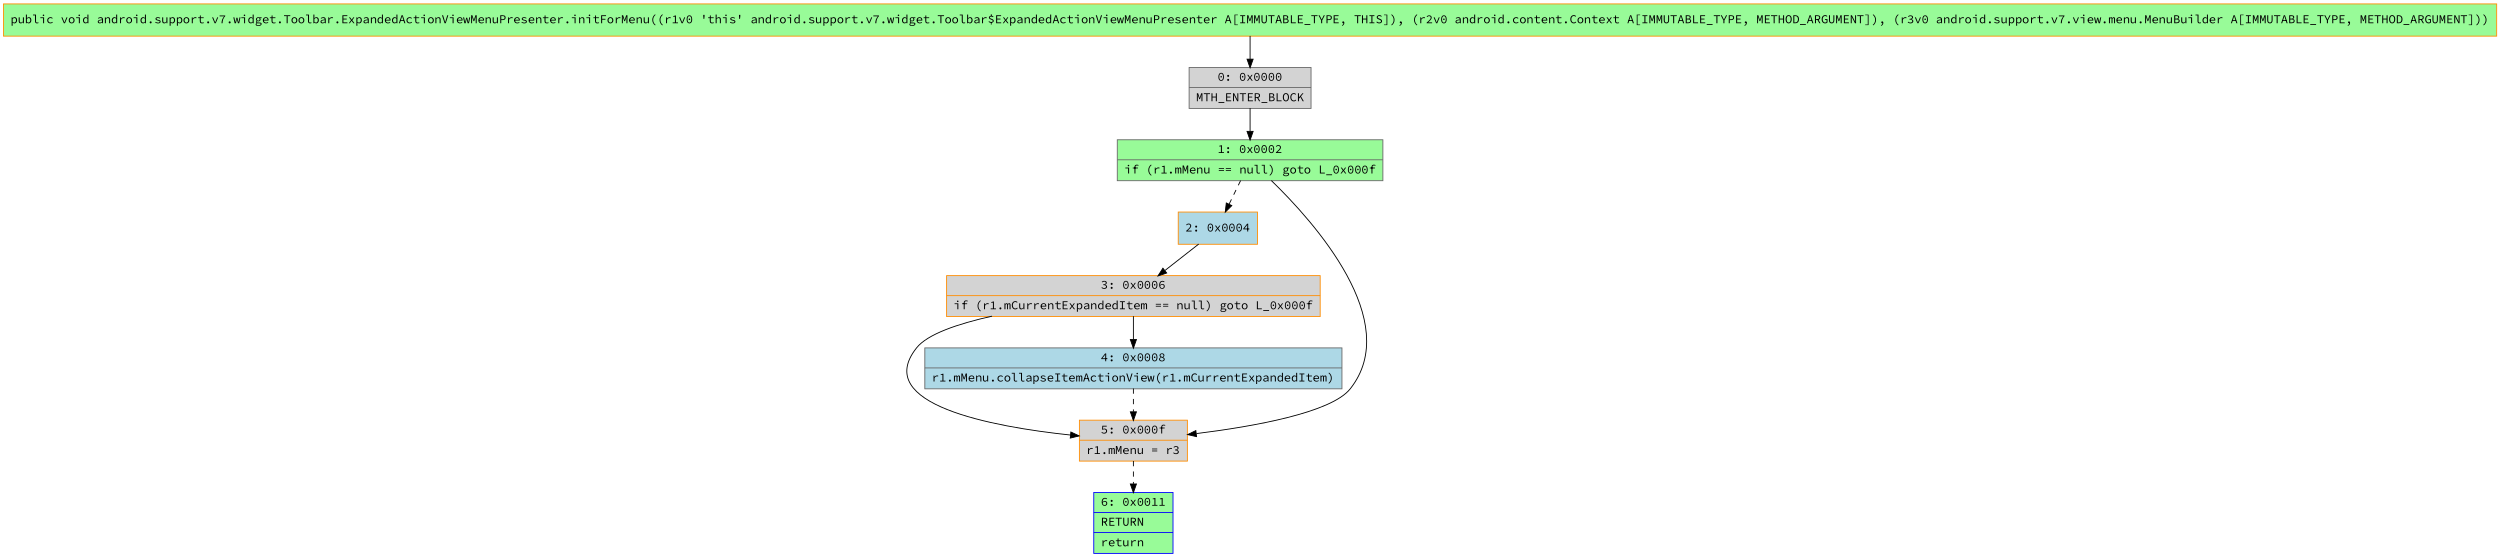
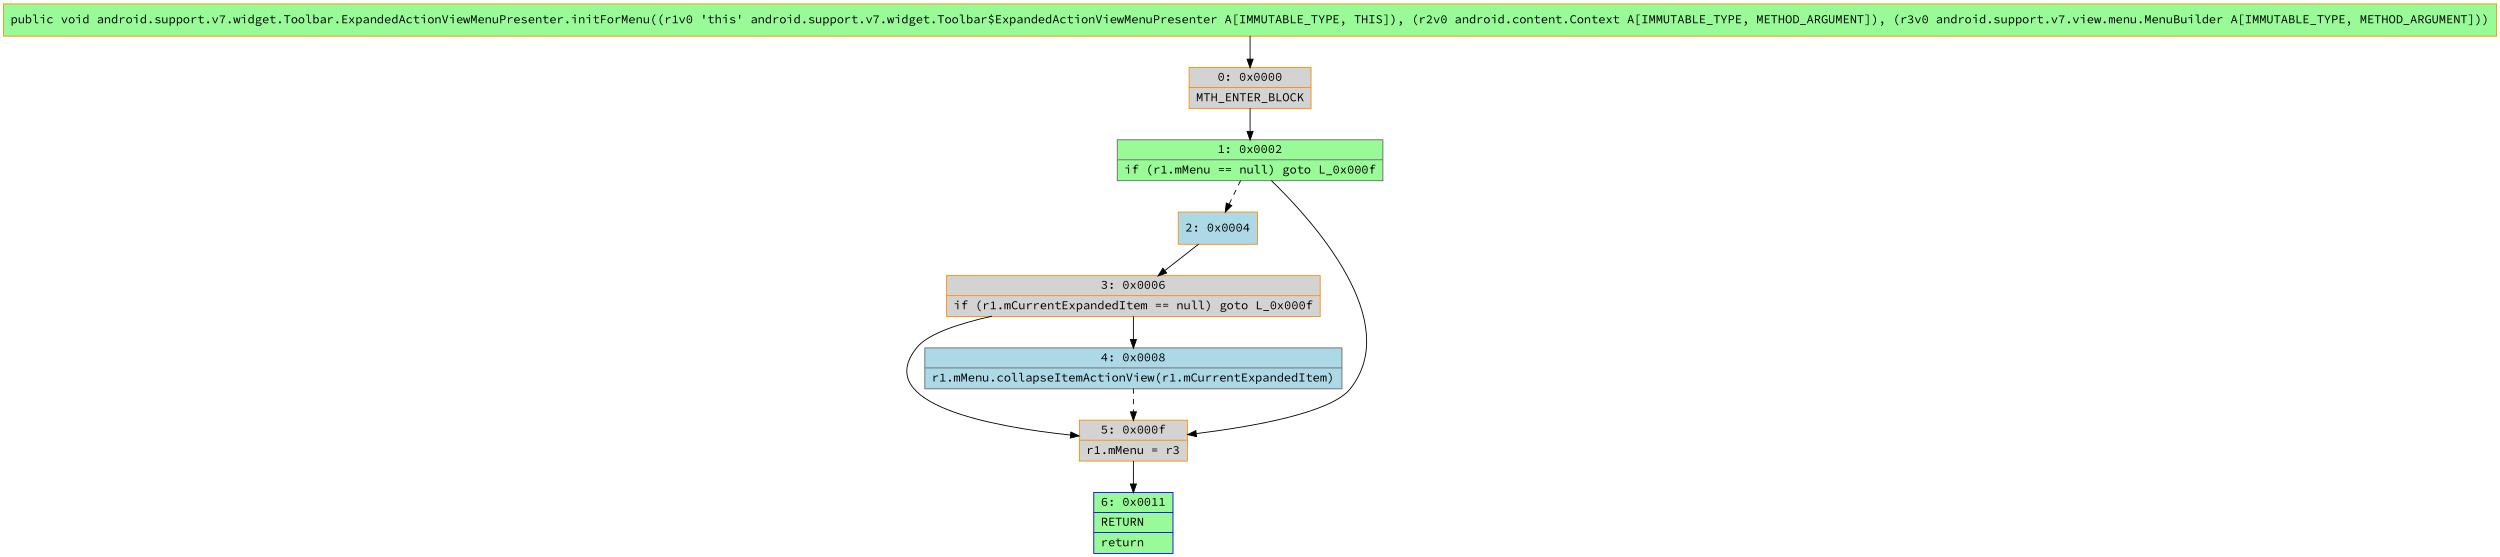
node "0: 0x0000": color gray40 -> darkorange
edge "5: 0x000f" -> "6: 0x0011": style dashed -> solid
